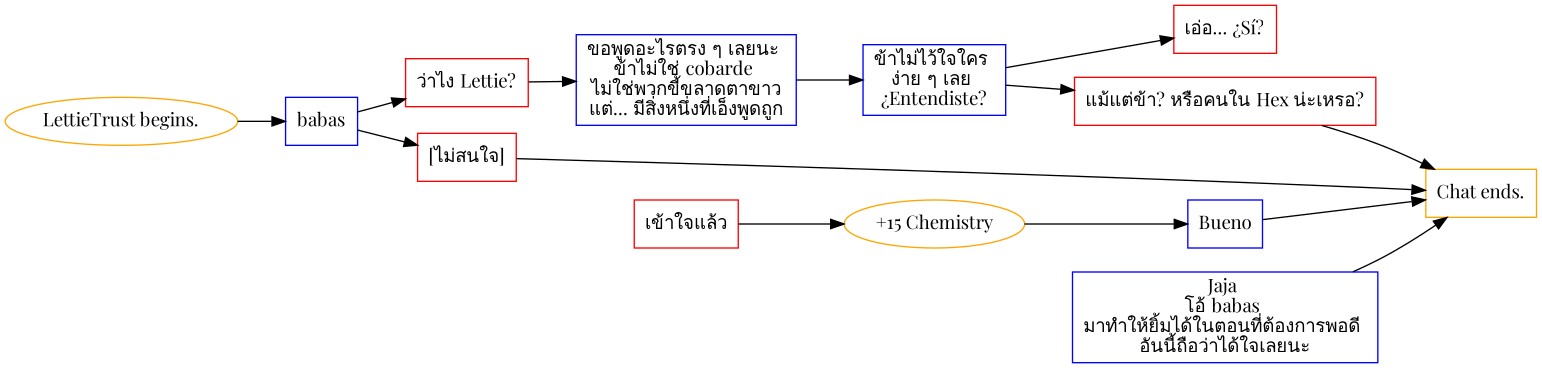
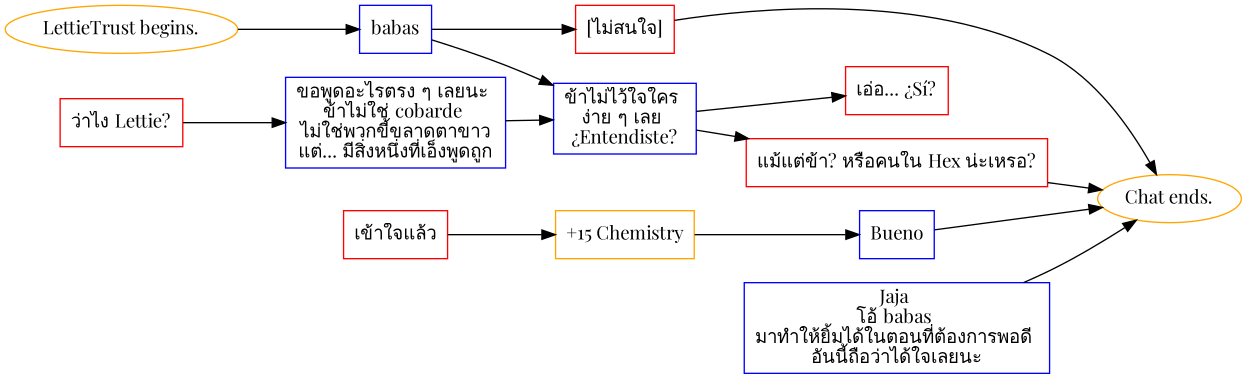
edge "babas" -> "ว่าไง Lettie?": now "babas" -> "ข้าไม่ไว้ใจใคร ง่าย ๆ เลย ¿Entendiste?"
node "Chat ends.": shape box -> ellipse
node "+15 Chemistry": shape ellipse -> box
